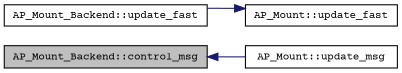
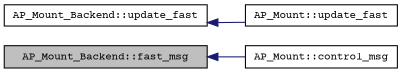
edge "AP_Mount_Backend::update_fast" -> "AP_Mount::update_fast": reversed
node "AP_Mount_Backend::control_msg": label "AP_Mount_Backend::control_msg" -> "AP_Mount_Backend::fast_msg"
node "AP_Mount::update_msg": label "AP_Mount::update_msg" -> "AP_Mount::control_msg"
